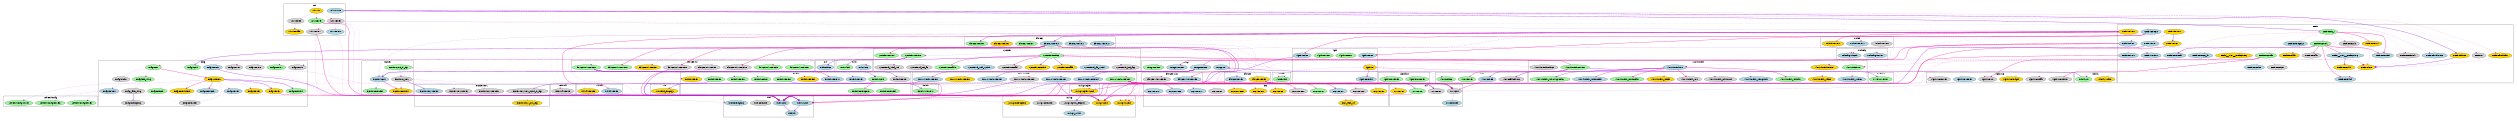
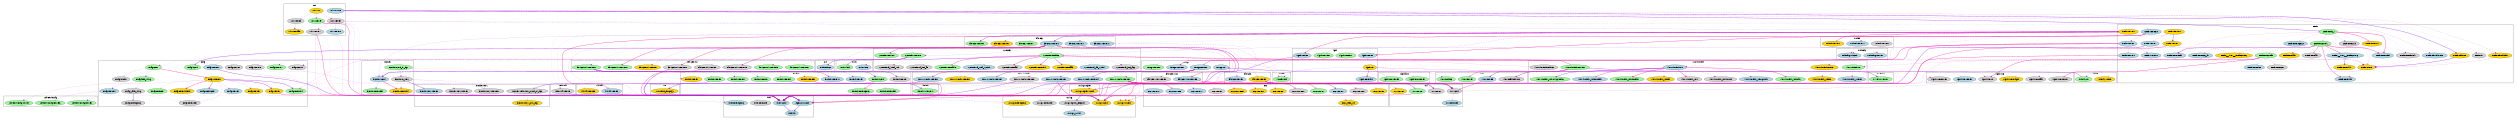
edge "DynaLoader::BEGIN@23" -> "Config::BEGIN@9": now "DynaLoader::BEGIN@23" -> "Config::CORE:subst"
cluster "Verbosity": label "Verbosity" -> "Instance"
node "Exporter::Heavy::heavy_export_ok_tags": label "Exporter::Heavy::heavy_export_ok_tags" -> "Exporter::Scalar::heavy_export_ok_tags"
node "strict::unimport": label "strict::unimport" -> "regcomp::unimport"
